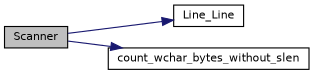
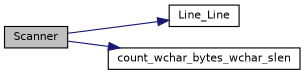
node "count_wchar_bytes_without_slen": label "count_wchar_bytes_without_slen" -> "count_wchar_bytes_wchar_slen"
